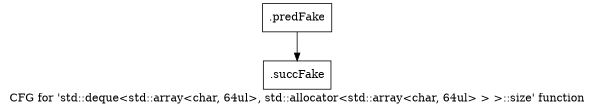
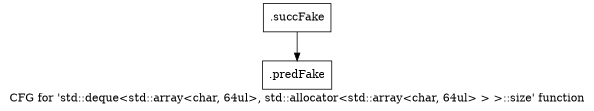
edge ".predFake" -> ".succFake": reversed
